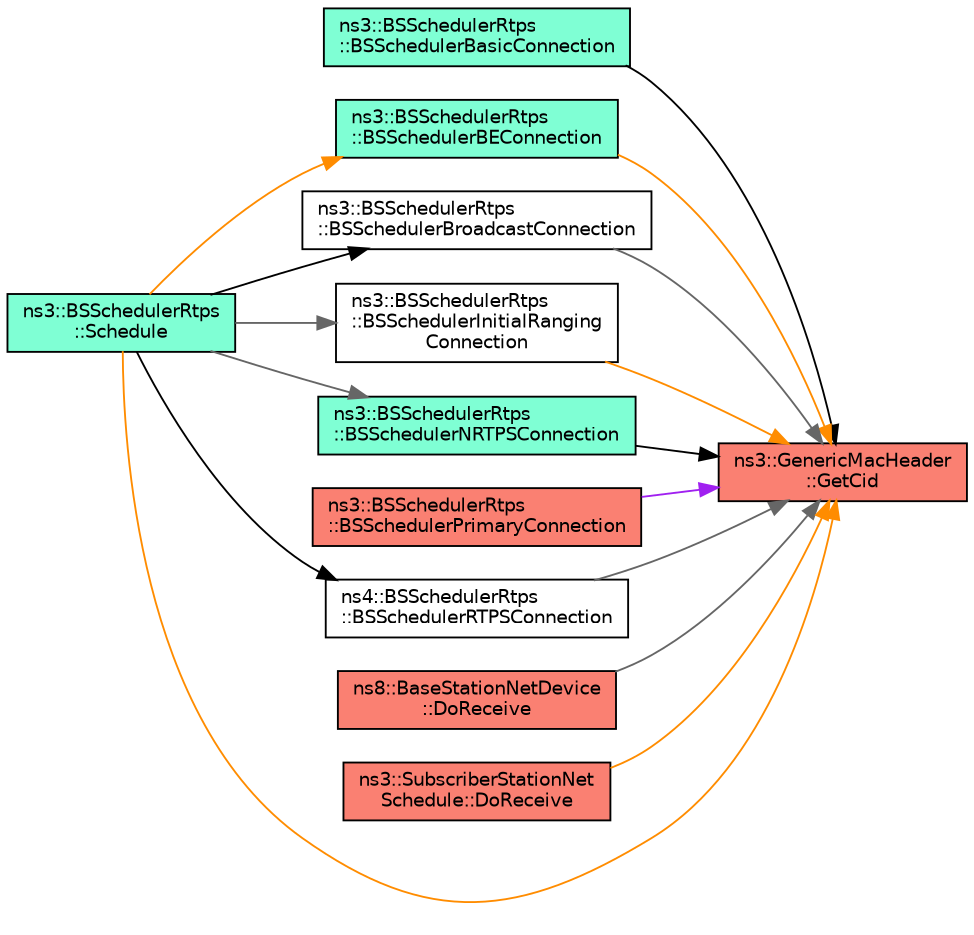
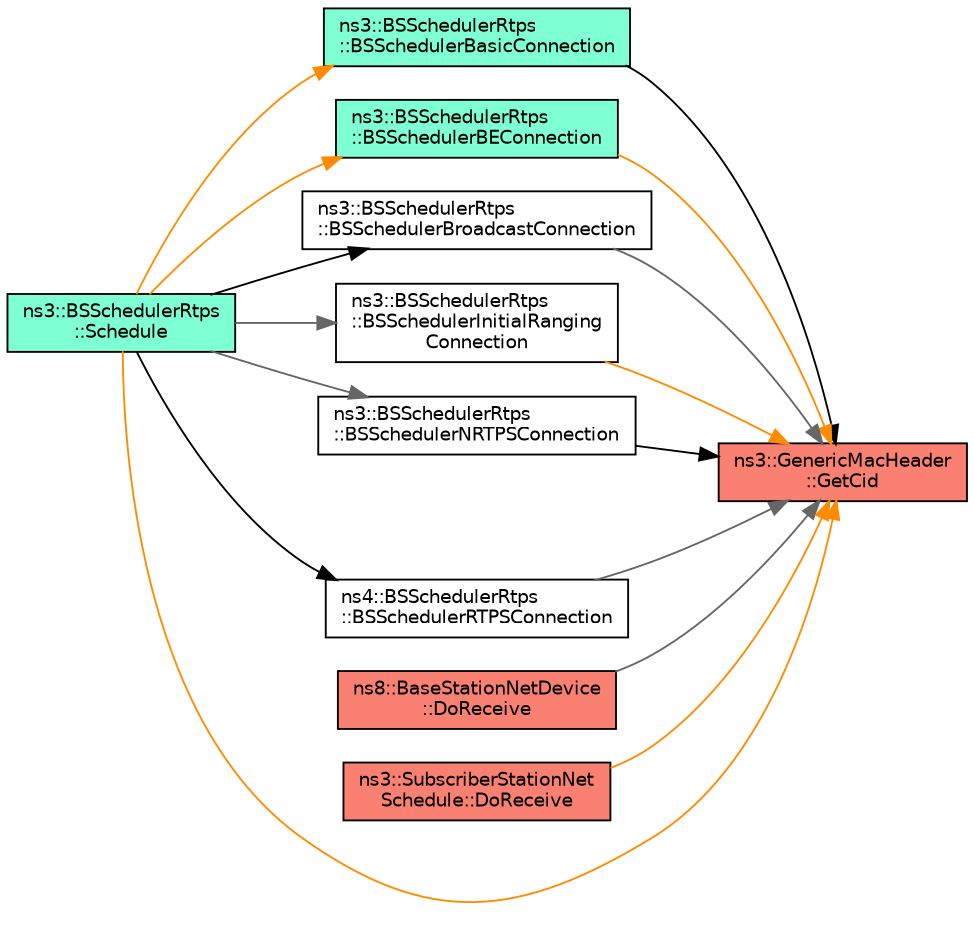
edge "ns3::BSSchedulerRtps ::Schedule" -> "ns3::BSSchedulerRtps ::BSSchedulerBasicConnection": added
node "ns3::BSSchedulerRtps ::BSSchedulerNRTPSConnection": fillcolor aquamarine -> white
node "ns3::BSSchedulerRtps ::BSSchedulerPrimaryConnection": removed
